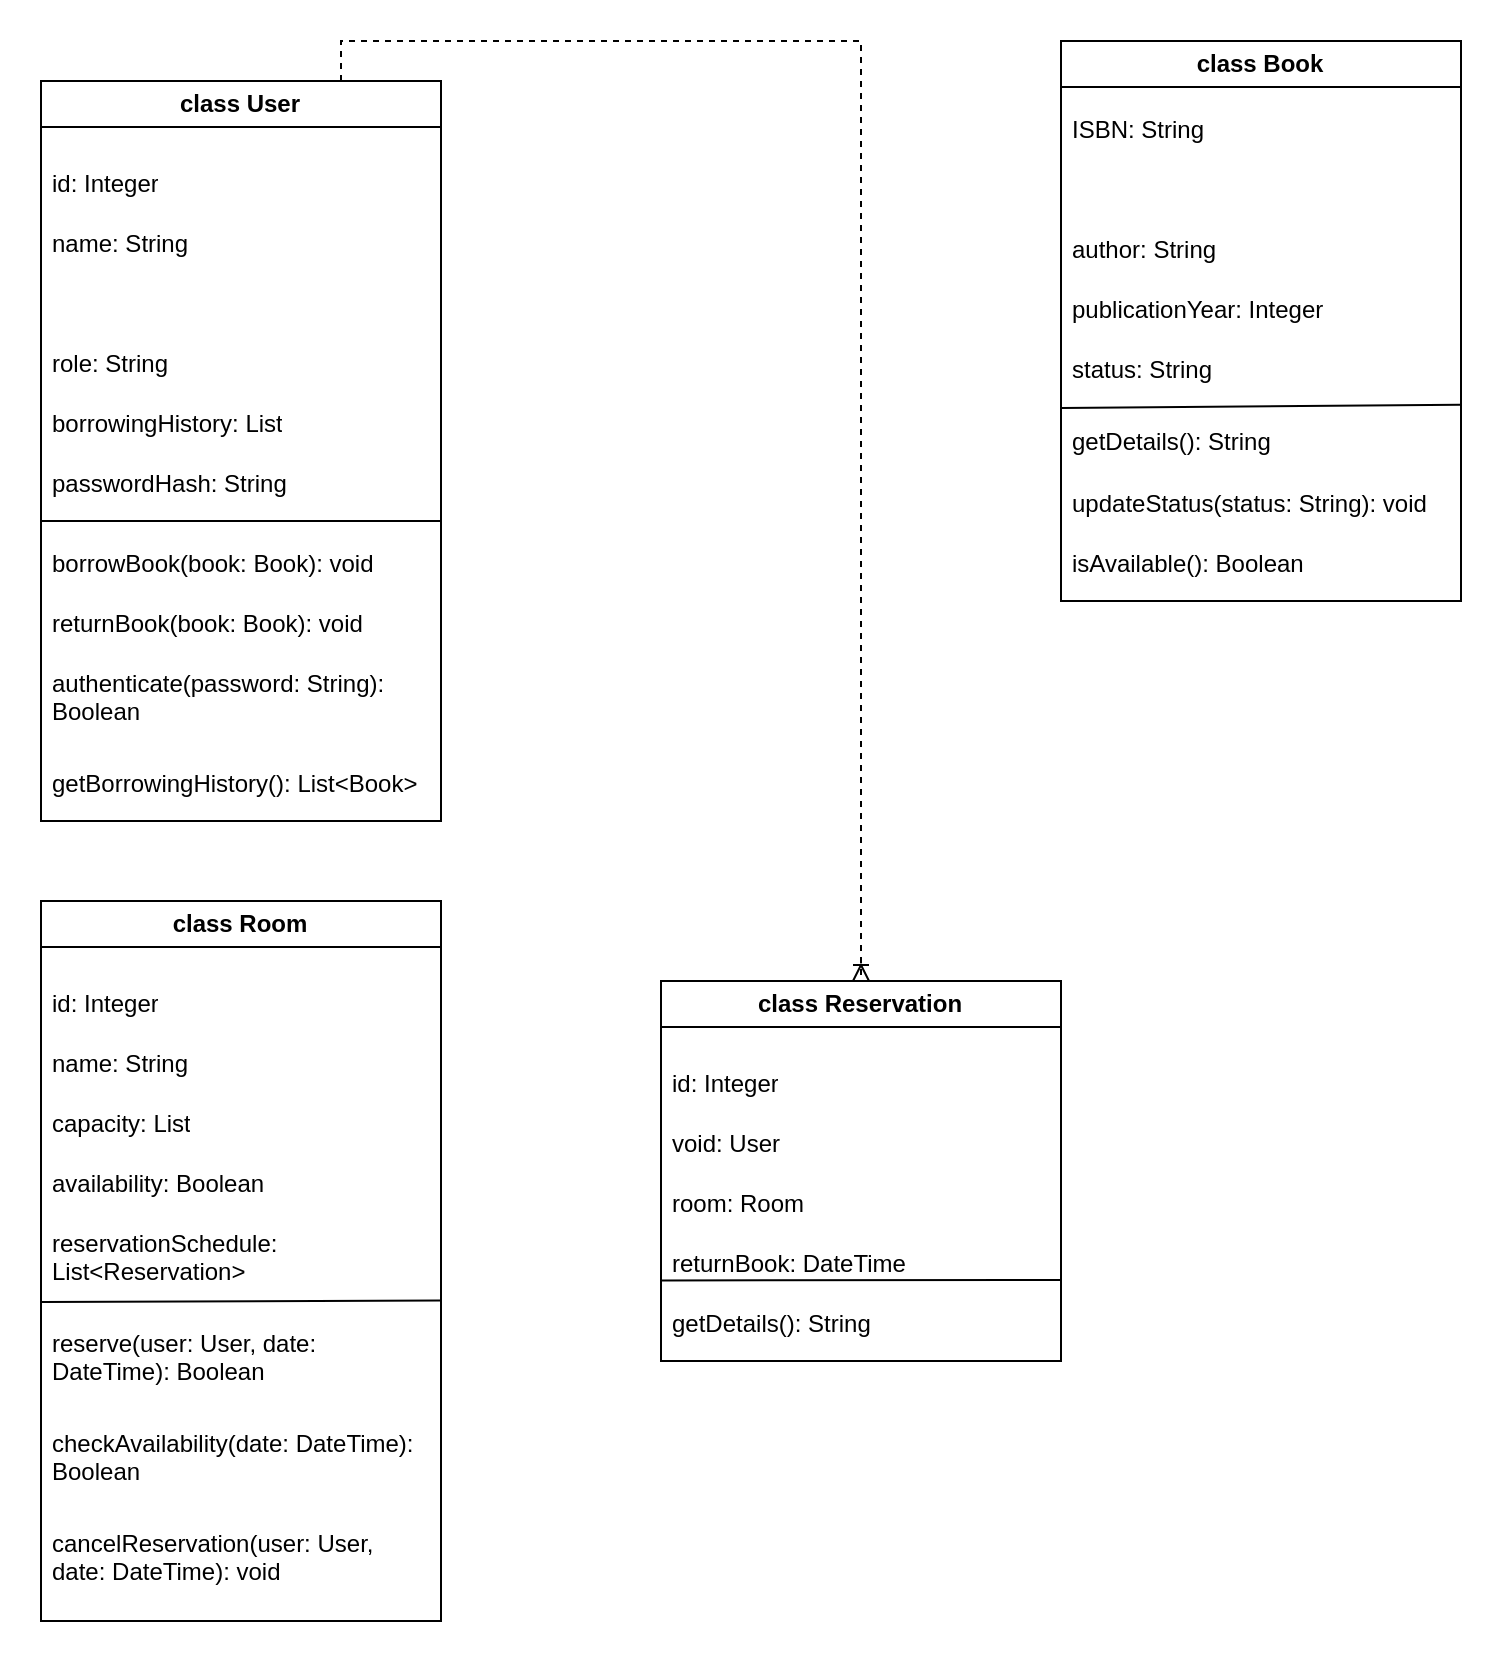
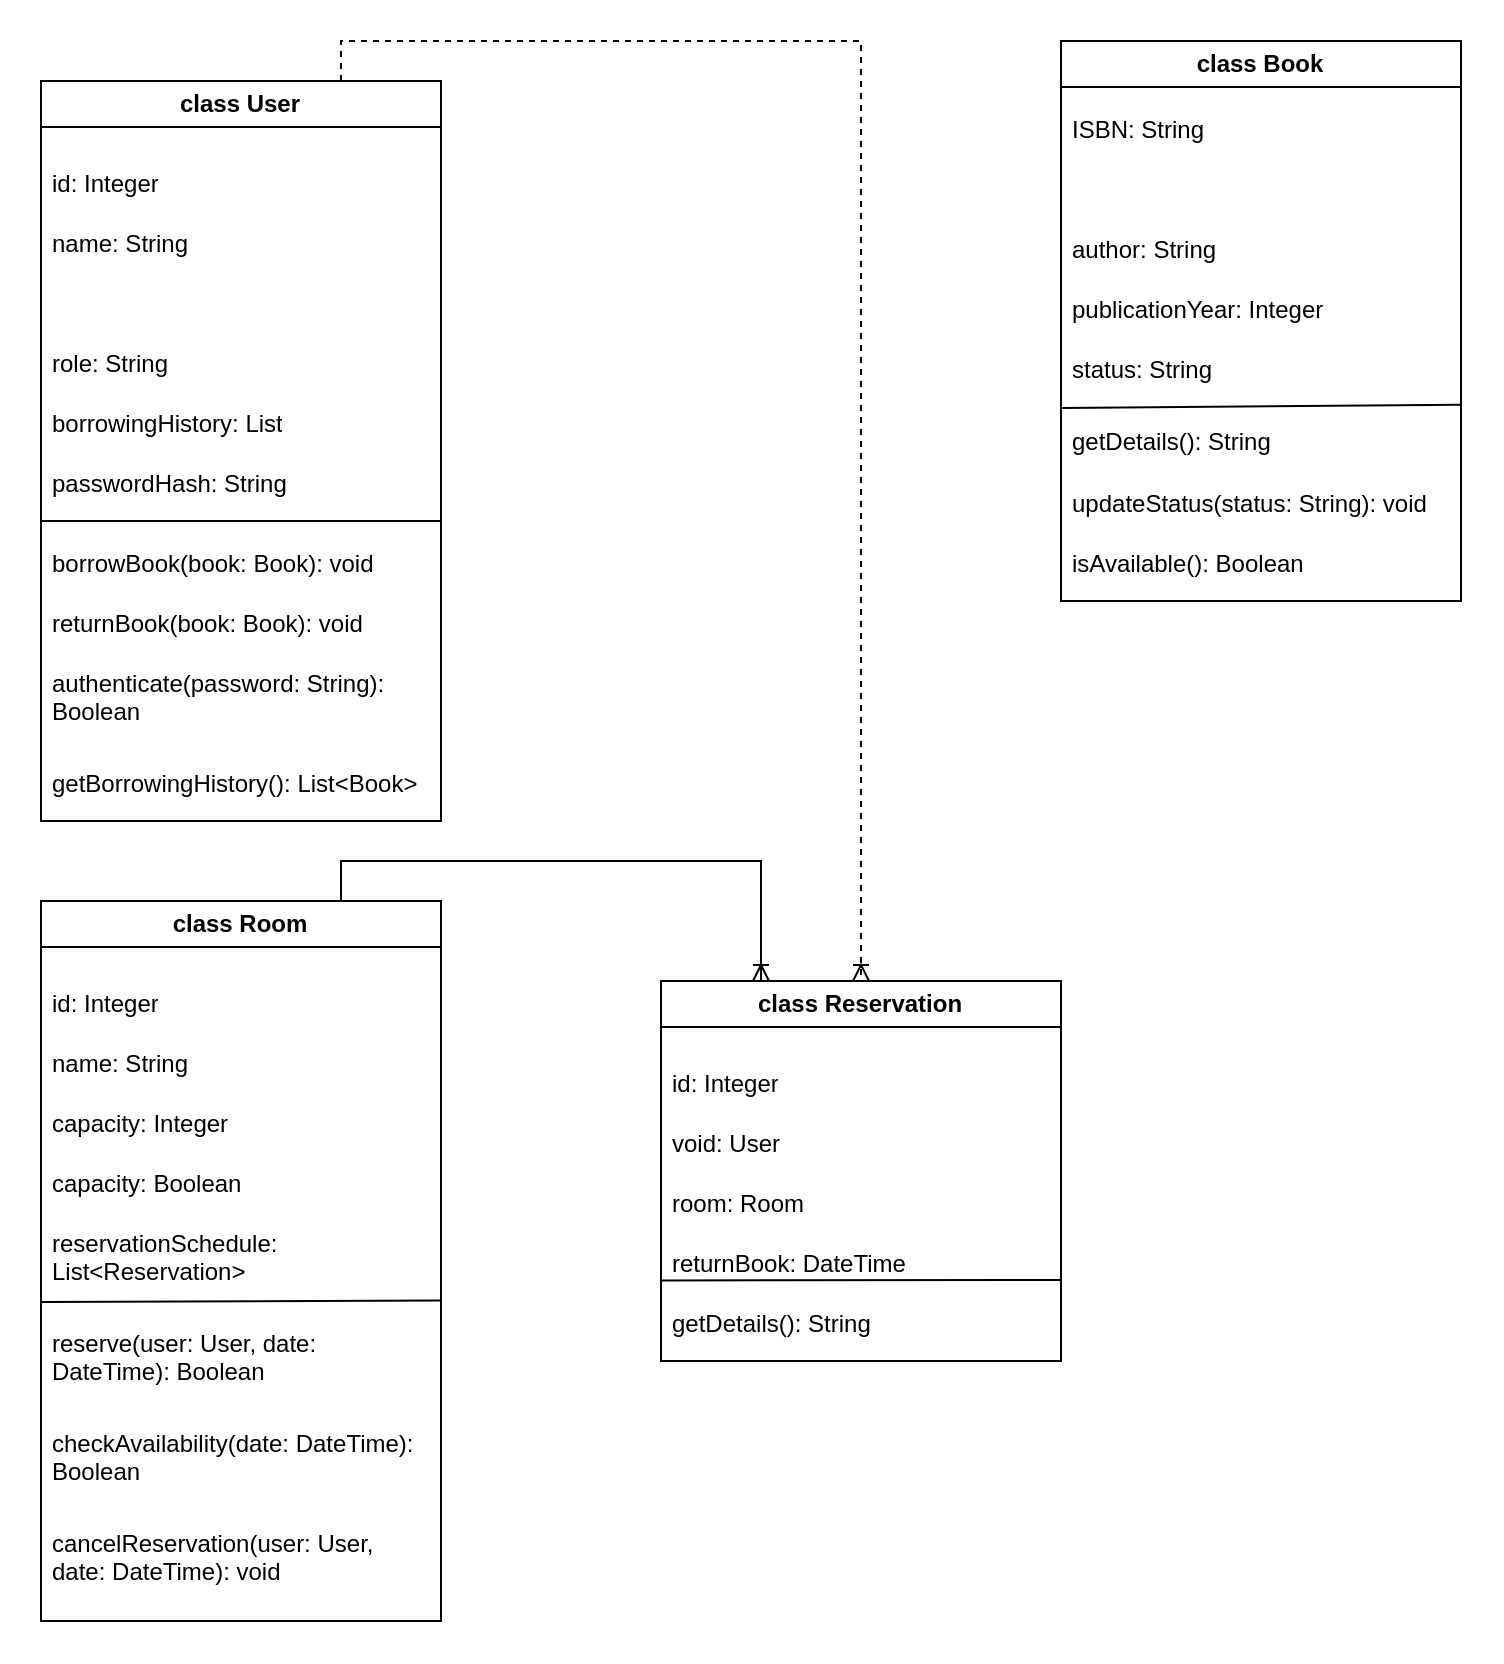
edge "class Room" -> "class Reservation": added
node "capacity: List": label "capacity: List" -> "capacity: Integer"
node "availability: Boolean": label "availability: Boolean" -> "capacity: Boolean"
